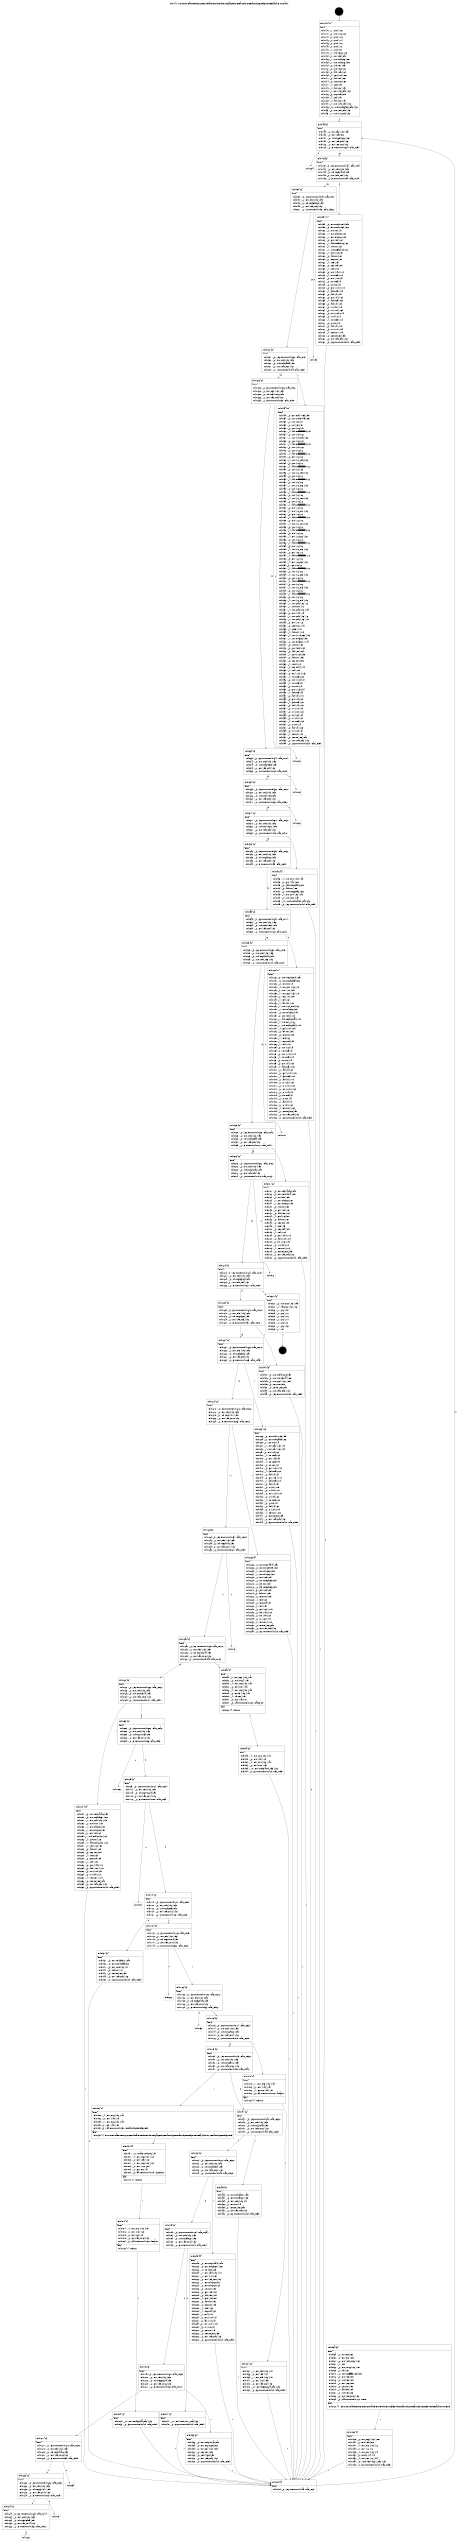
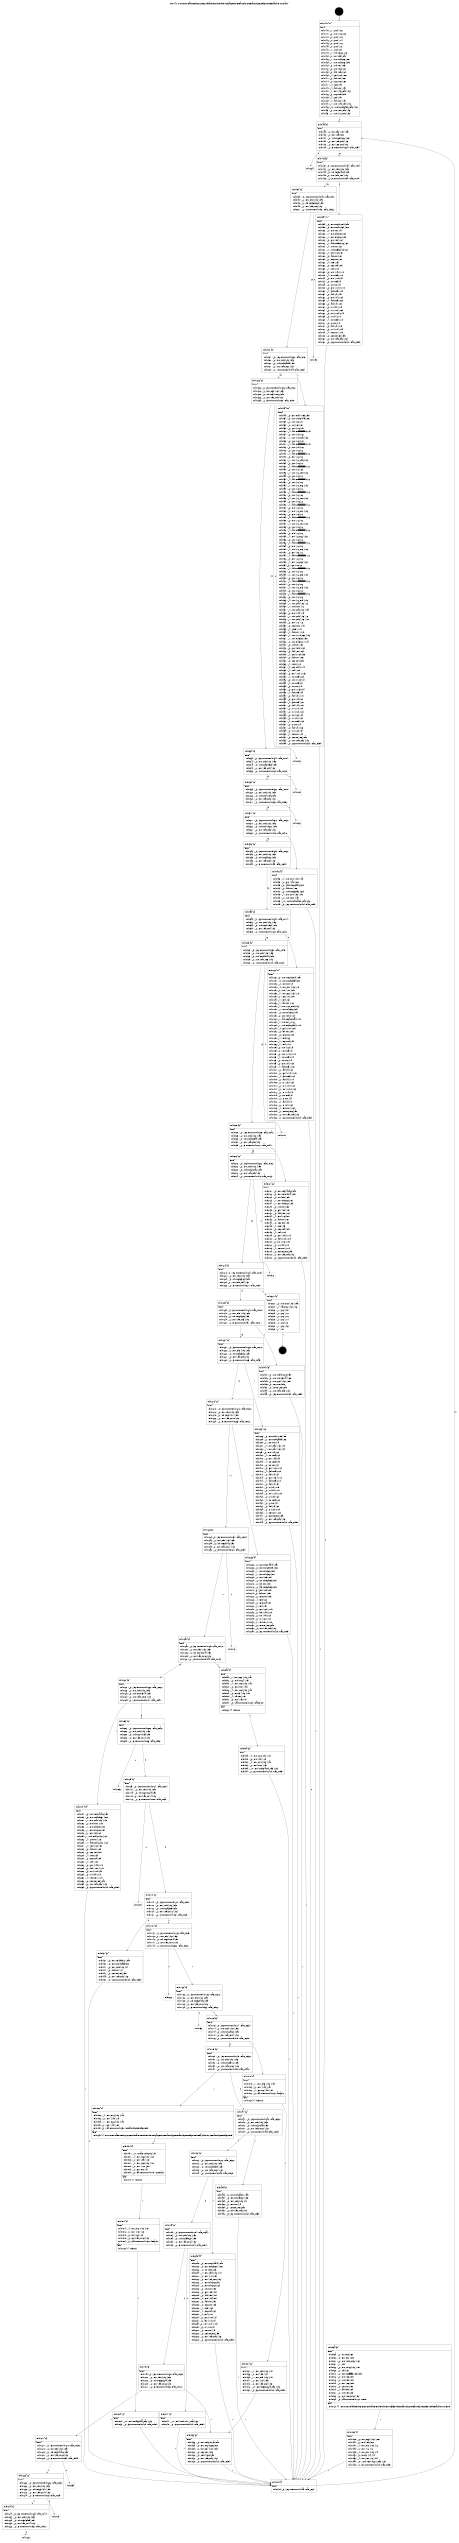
edge "0x401b31 [36]" -> "0x40242d [5]": now "0x401b31 [36]" -> "0x401b55 [30]"
